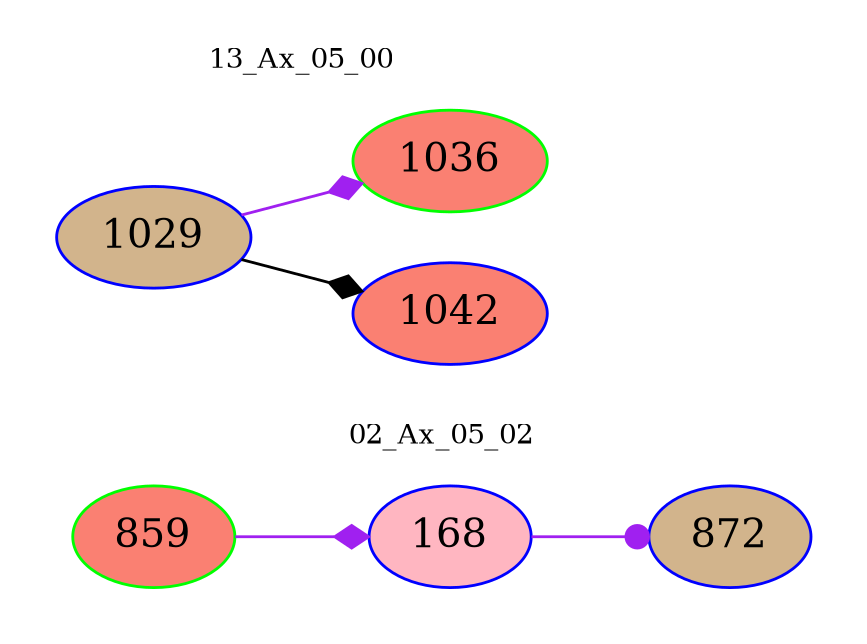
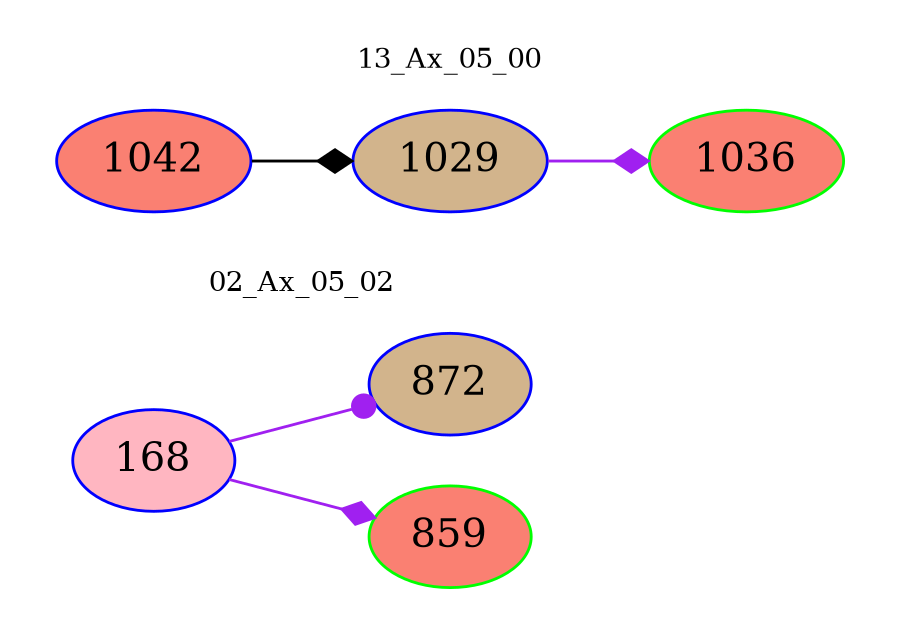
edge "1029" -> "1042": reversed
edge "859" -> "168": reversed
